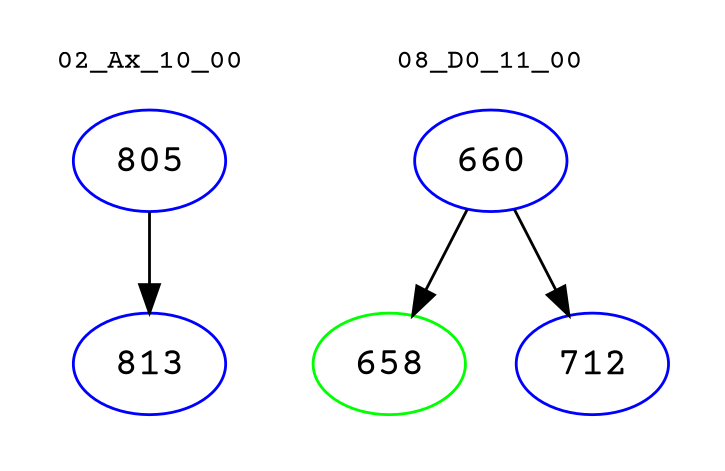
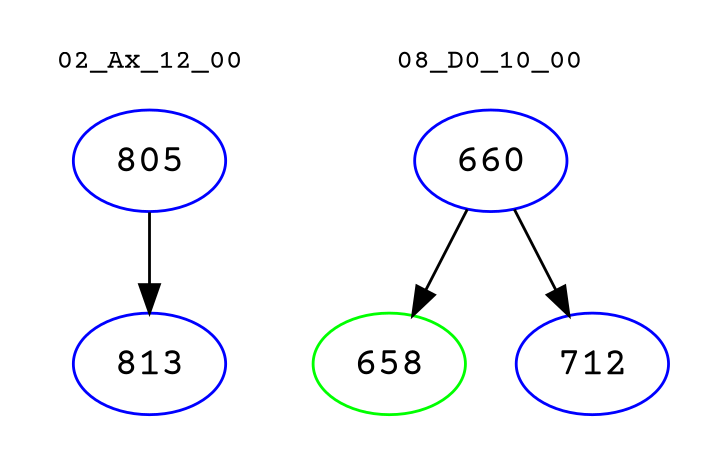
cluster "02_Ax_10_00": label "02_Ax_10_00" -> "02_Ax_12_00"
cluster "08_D0_11_00": label "08_D0_11_00" -> "08_D0_10_00"
